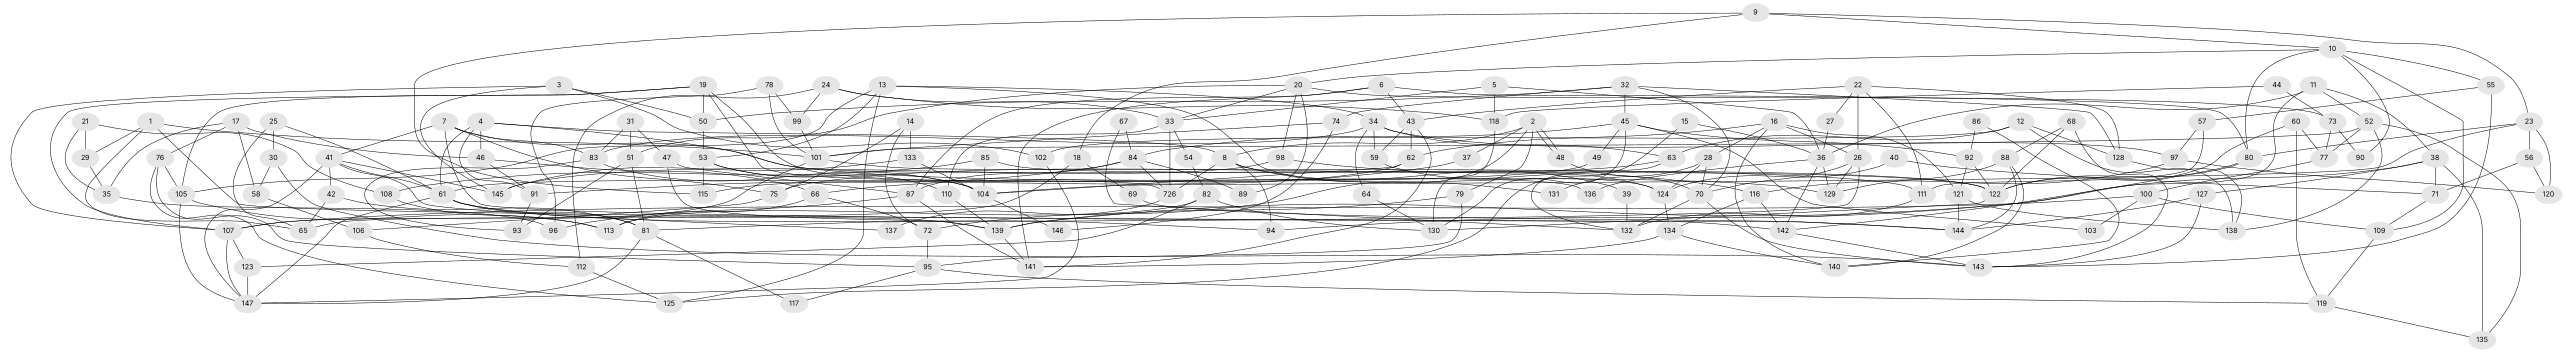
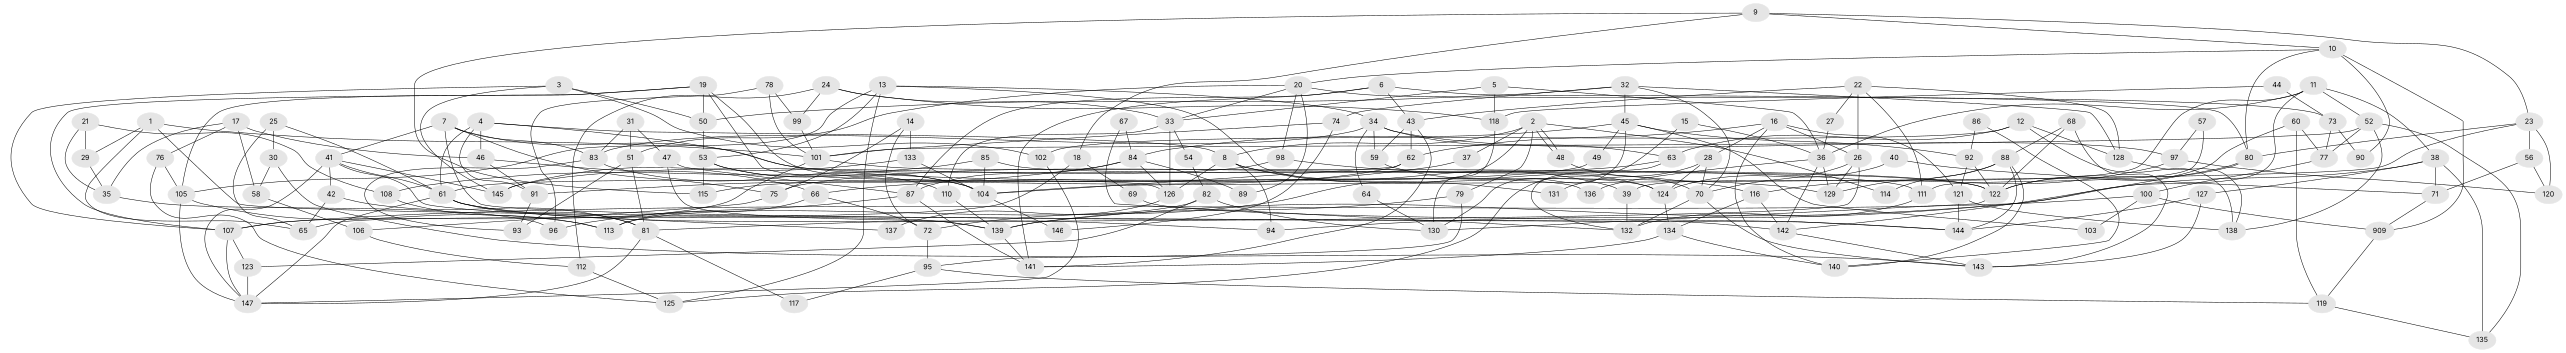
node "55": removed
edge "11" -- "39": added
node "726": label "726" -> "126"
node "114": added
node "109": label "109" -> "909"
edge "76" -- "95": removed
